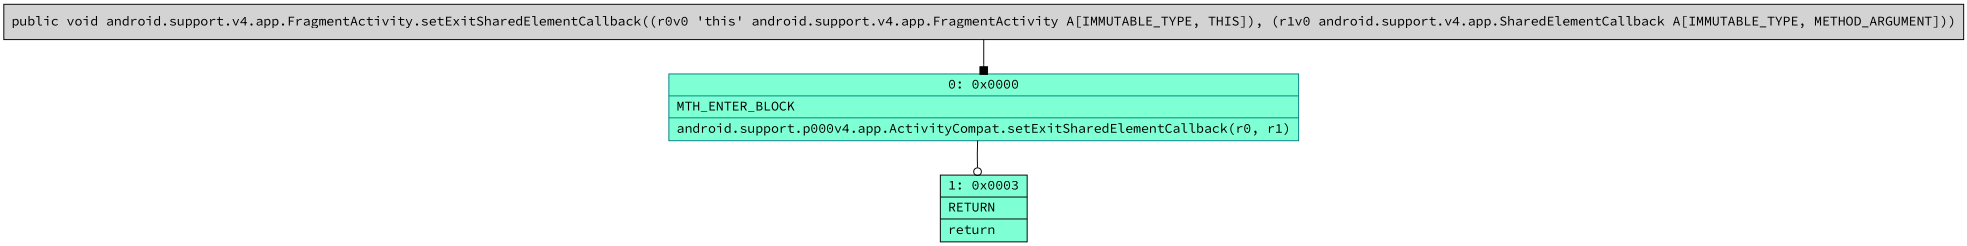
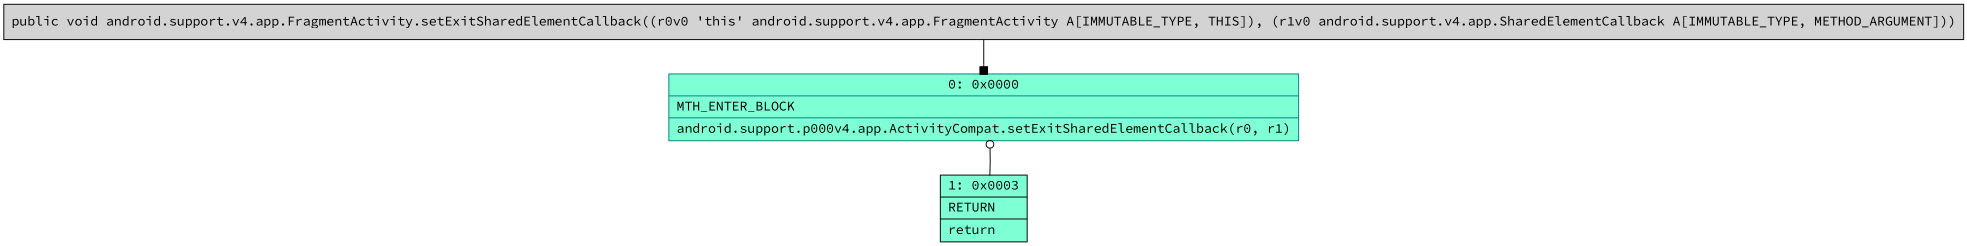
edge "0: 0x0000" -> "1: 0x0003": reversed
